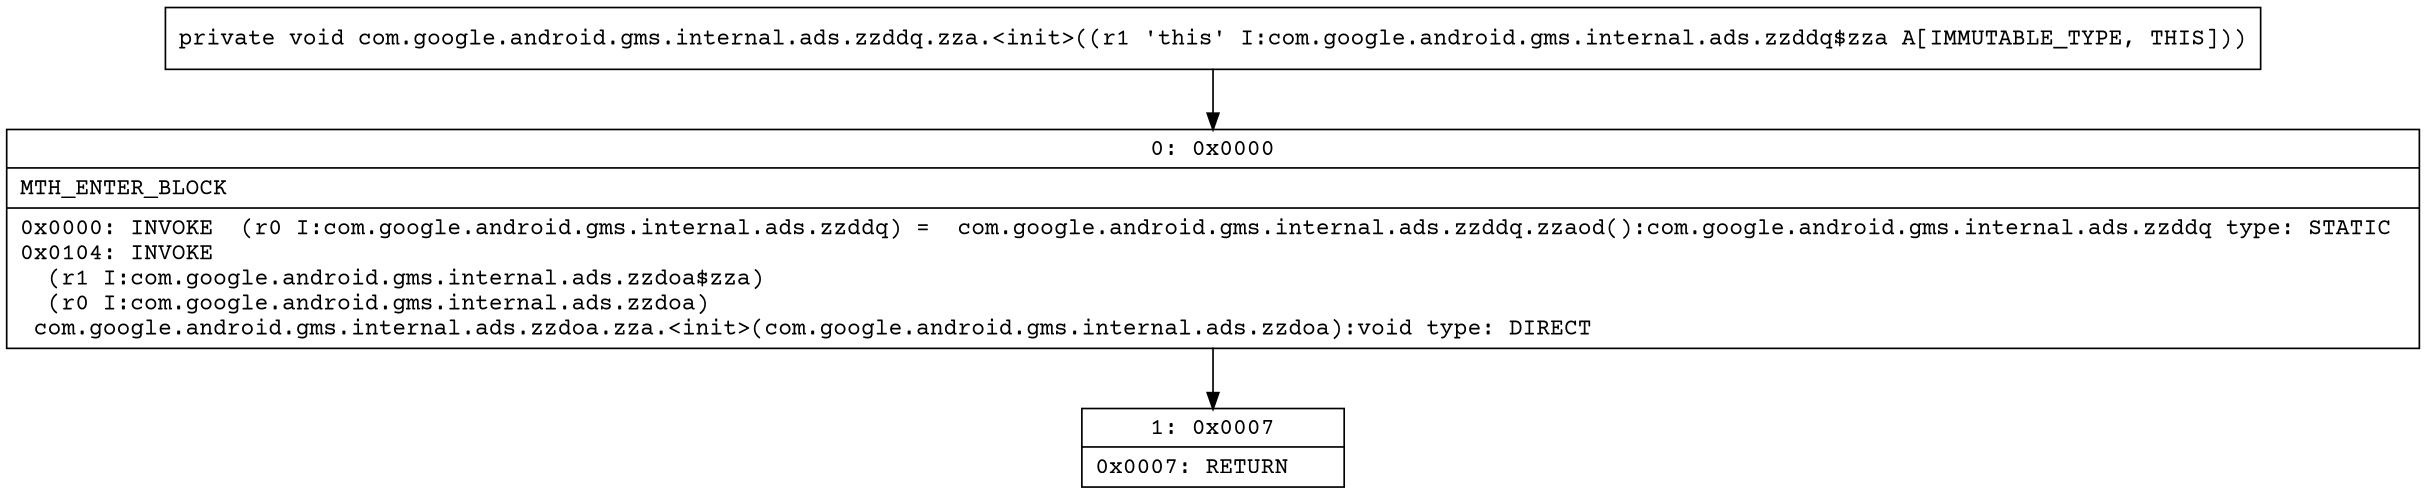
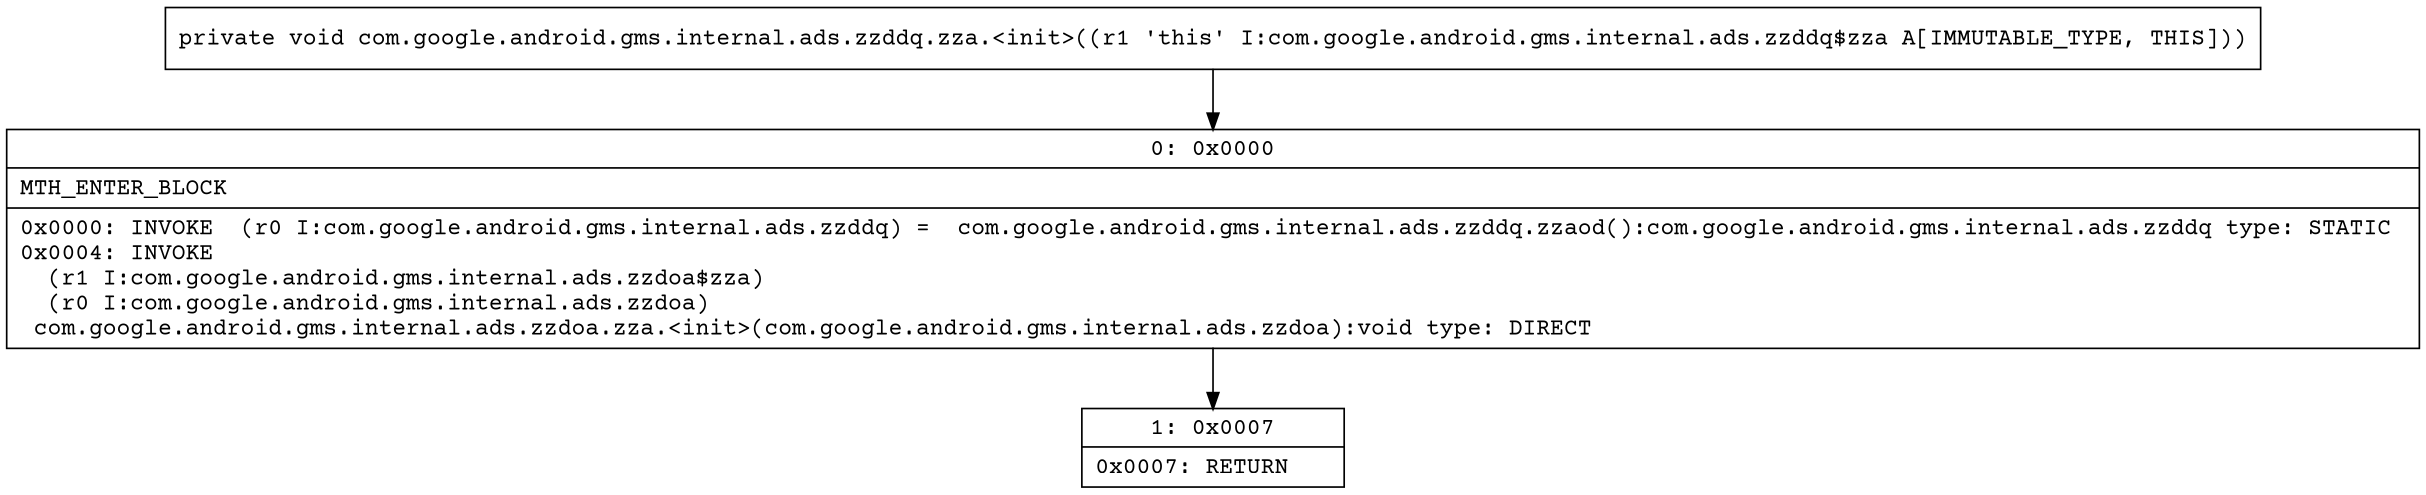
node "0: 0x0000": text "0x0104: INVOKE" -> "0x0004: INVOKE"
